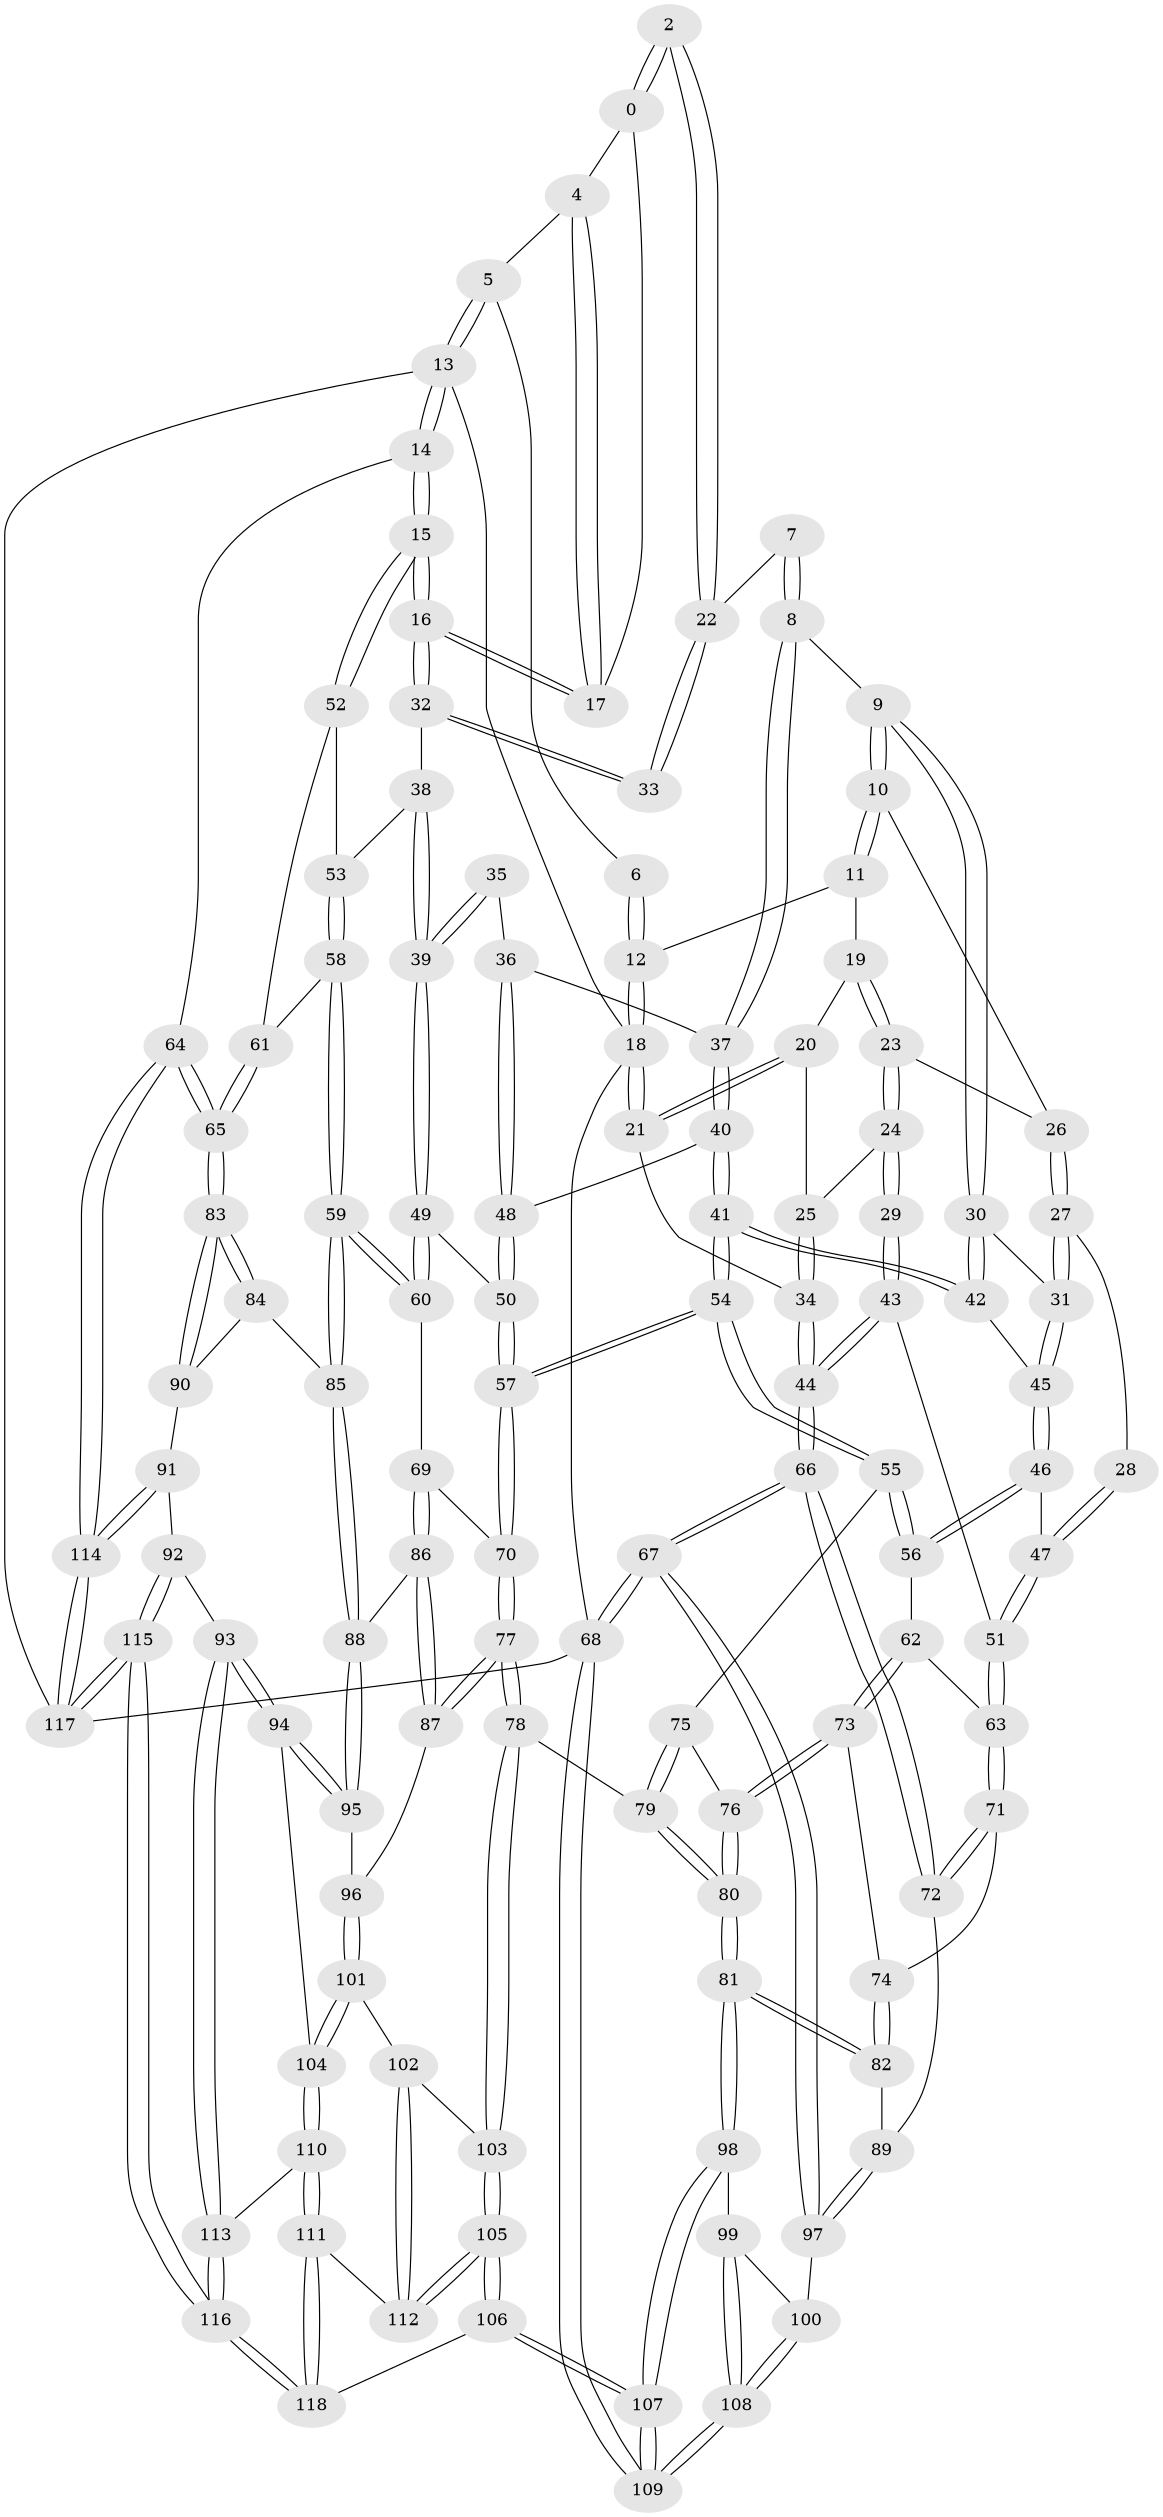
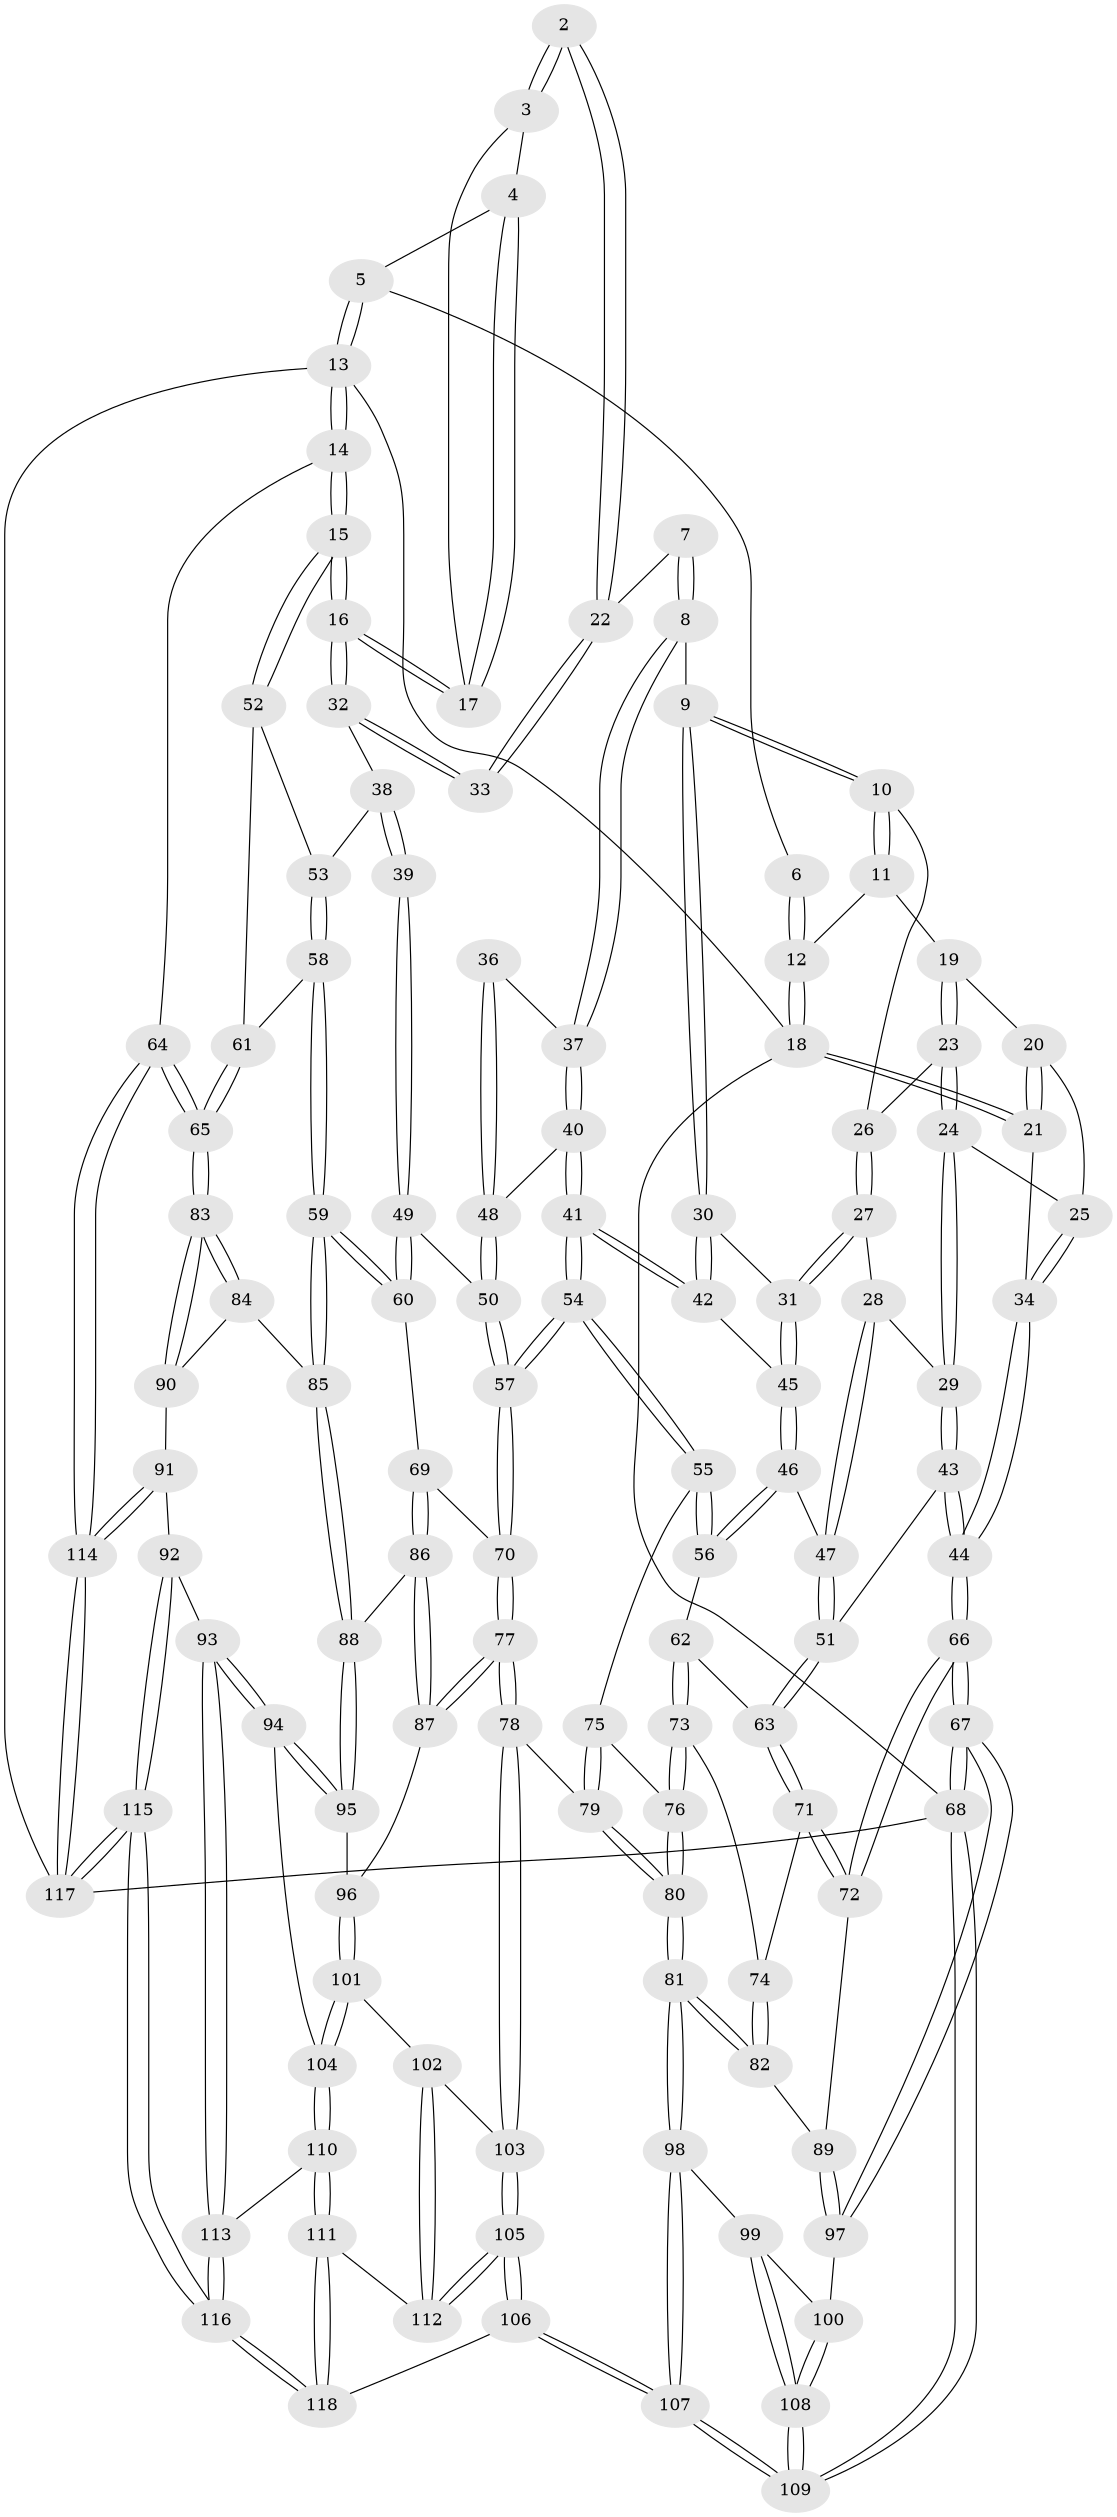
node "0": label "0" -> "3"
node "35": removed
edge "28" -- "29": added
